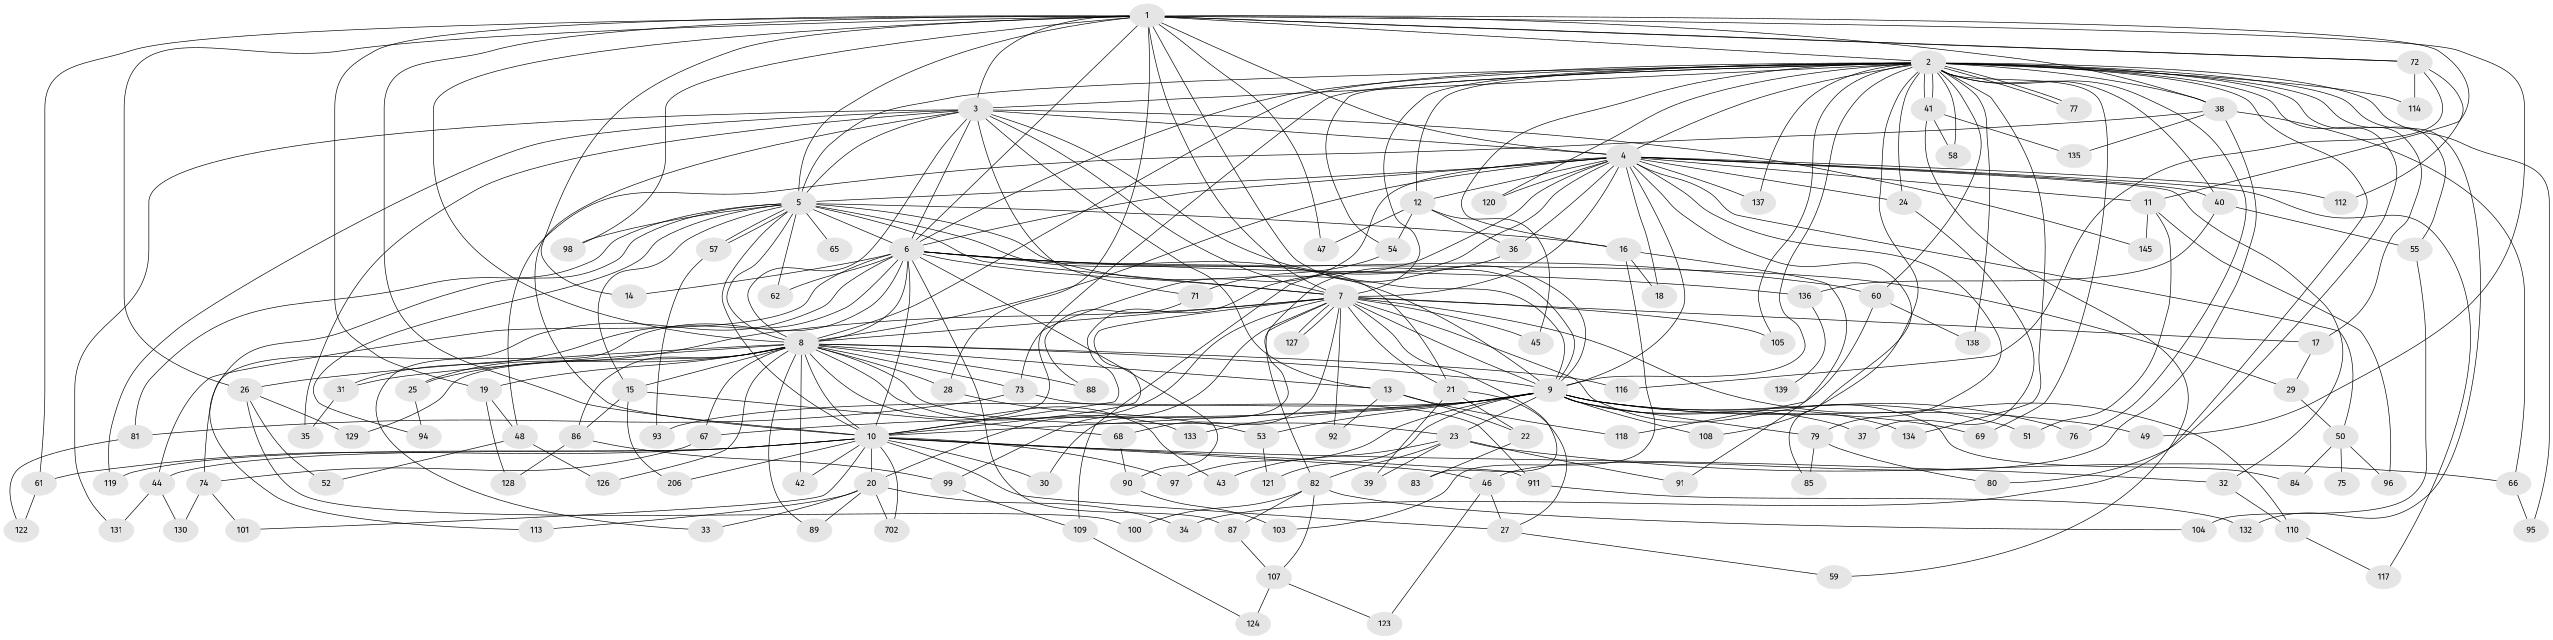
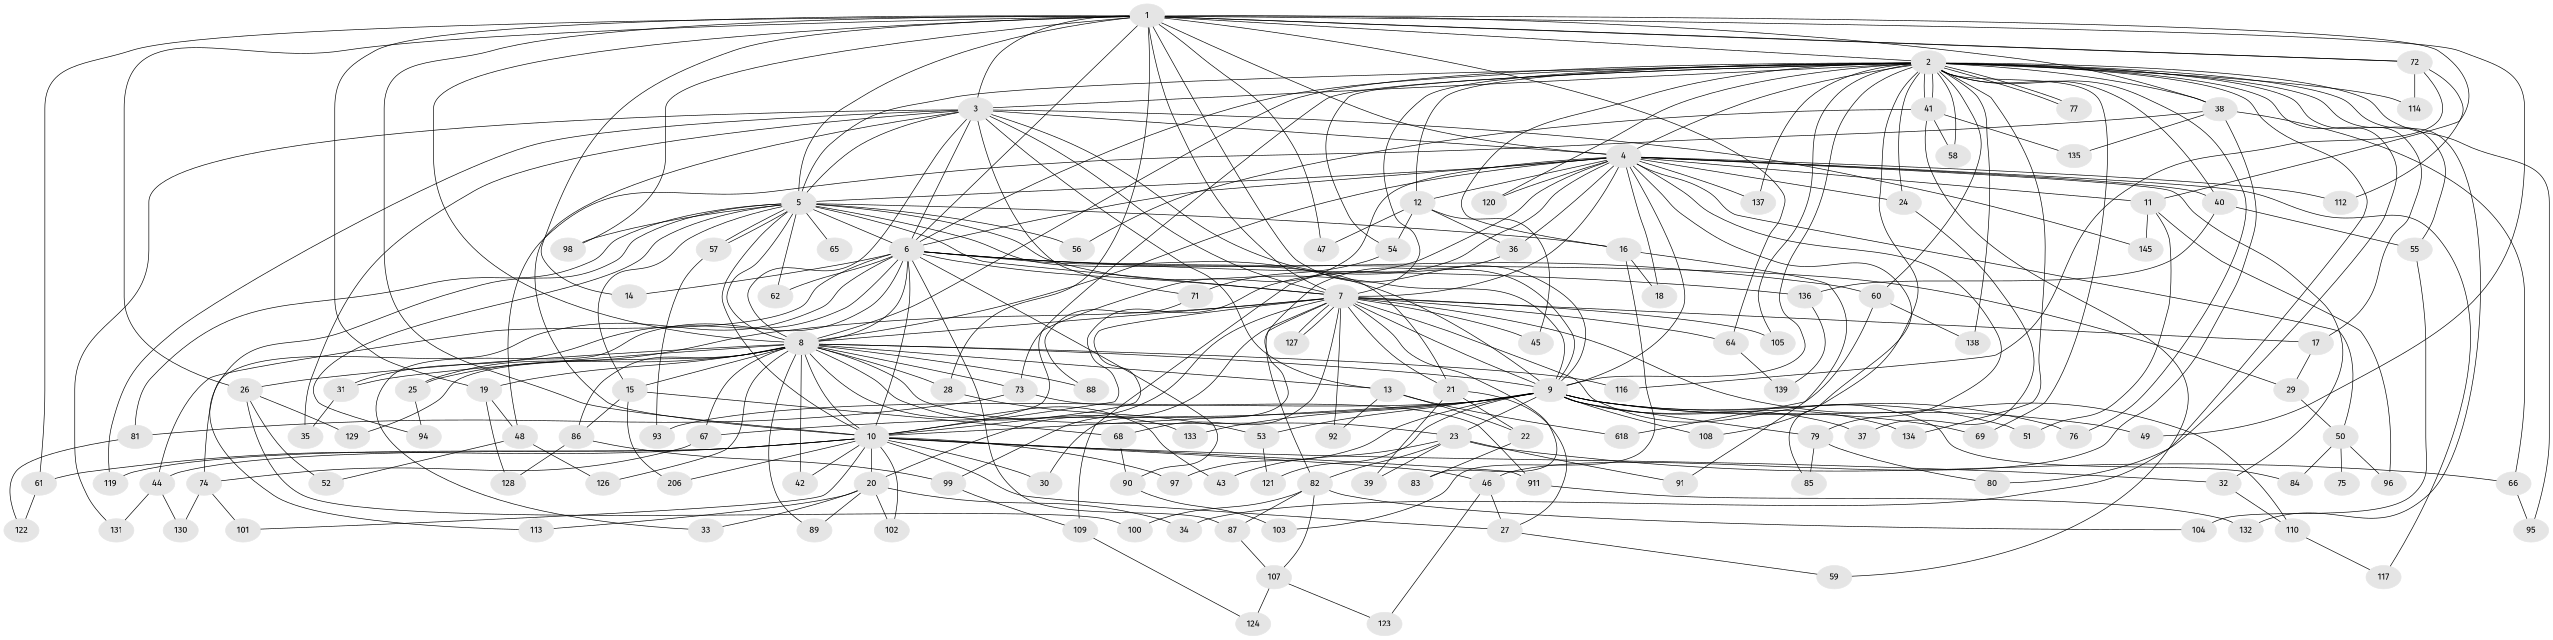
node "56": added
node "64": added
node "118": label "118" -> "618"
node "702": label "702" -> "102"
